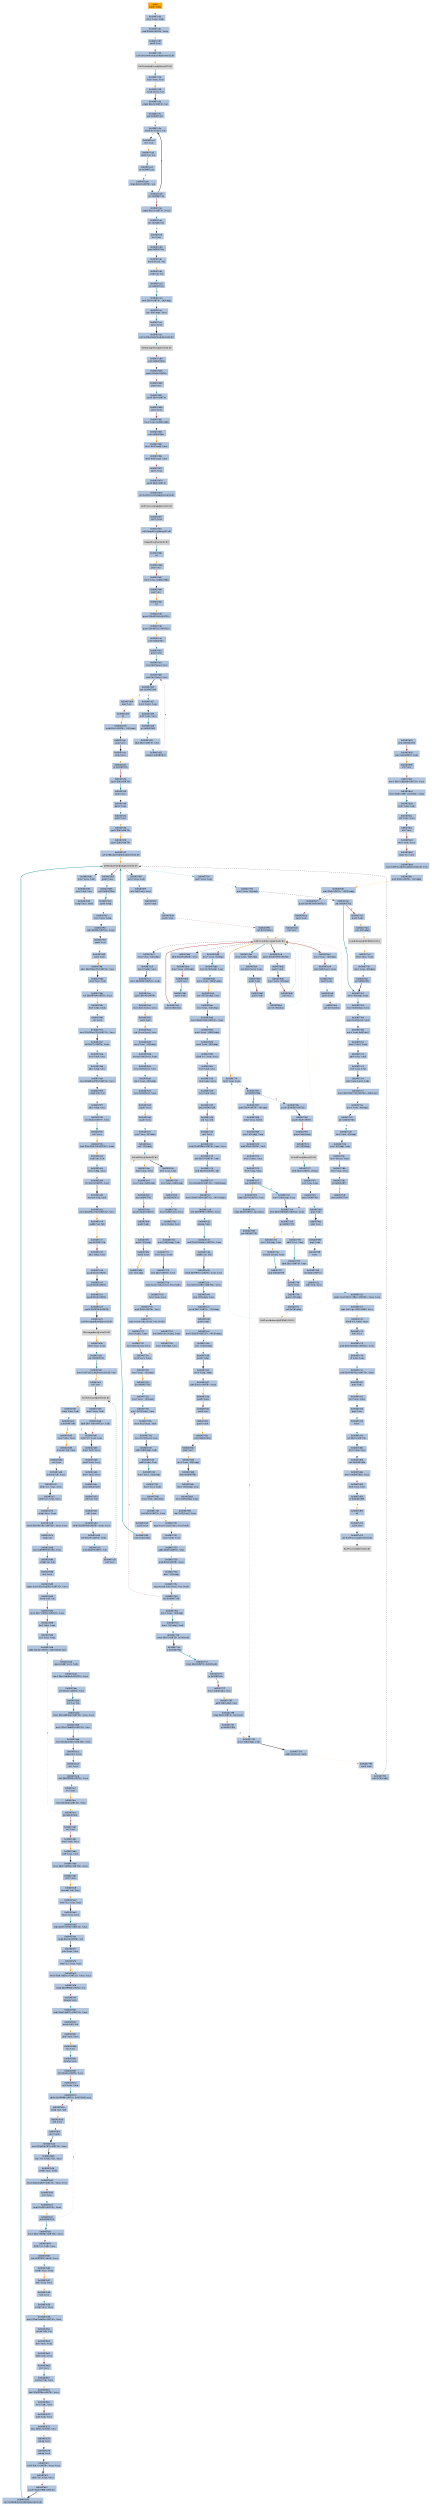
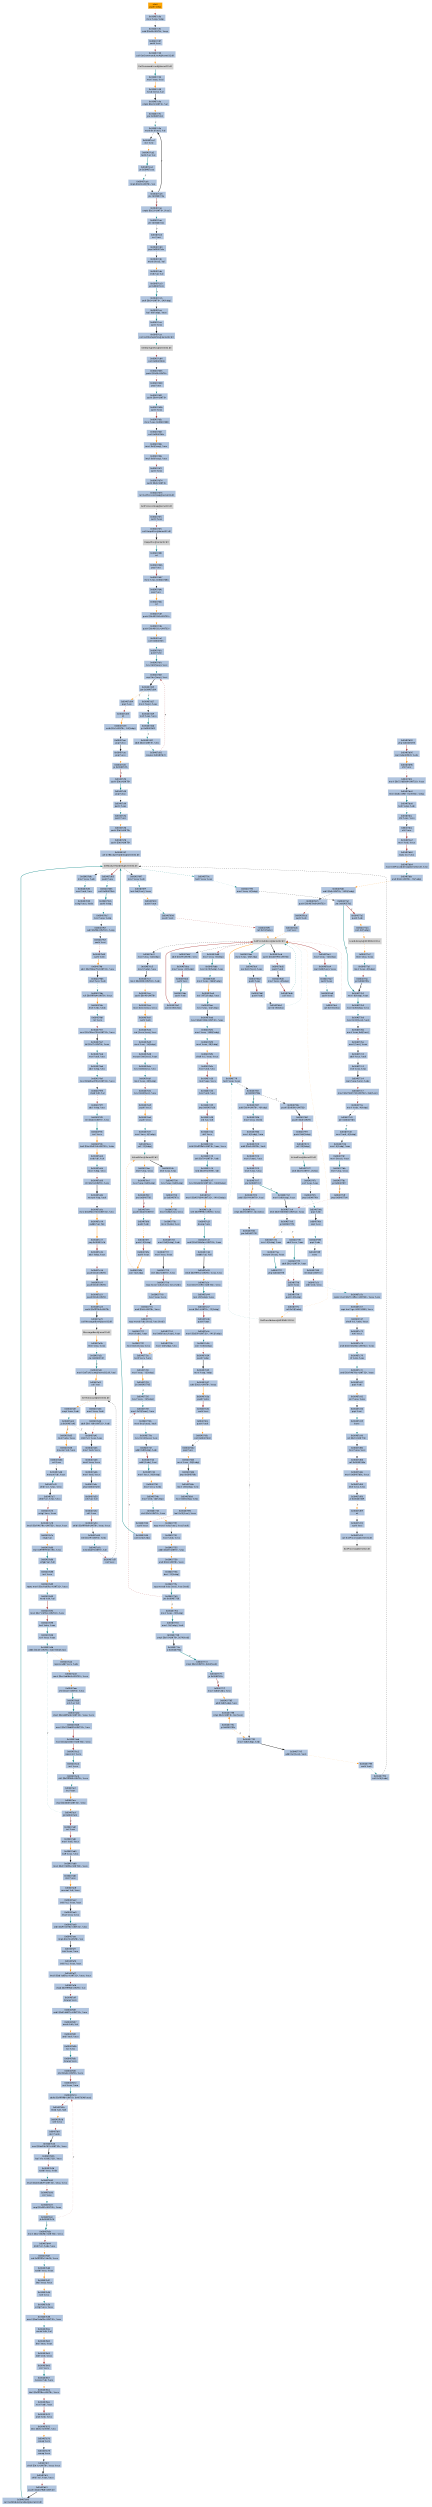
edge "0x0040773e movl 0x14(%eax), %esi" -> "0x08407741 addl 0x8(%ebp), %edi": style bold -> dotted
edge "0x00407788 cmpl $0x0<UINT8>, 0xc(%esi)" -> "0x0040778c je 0x0040782c": reversed
